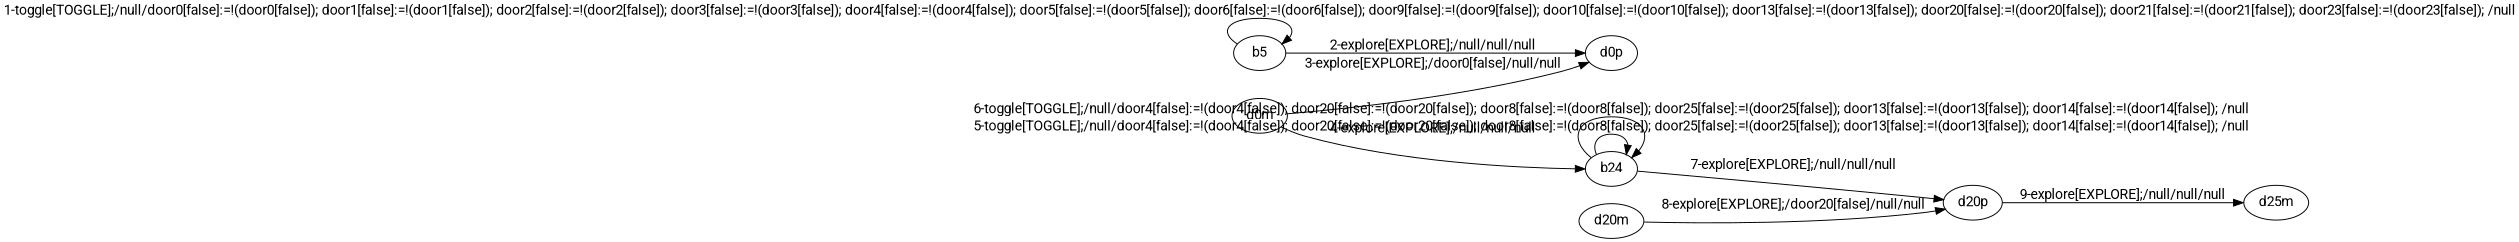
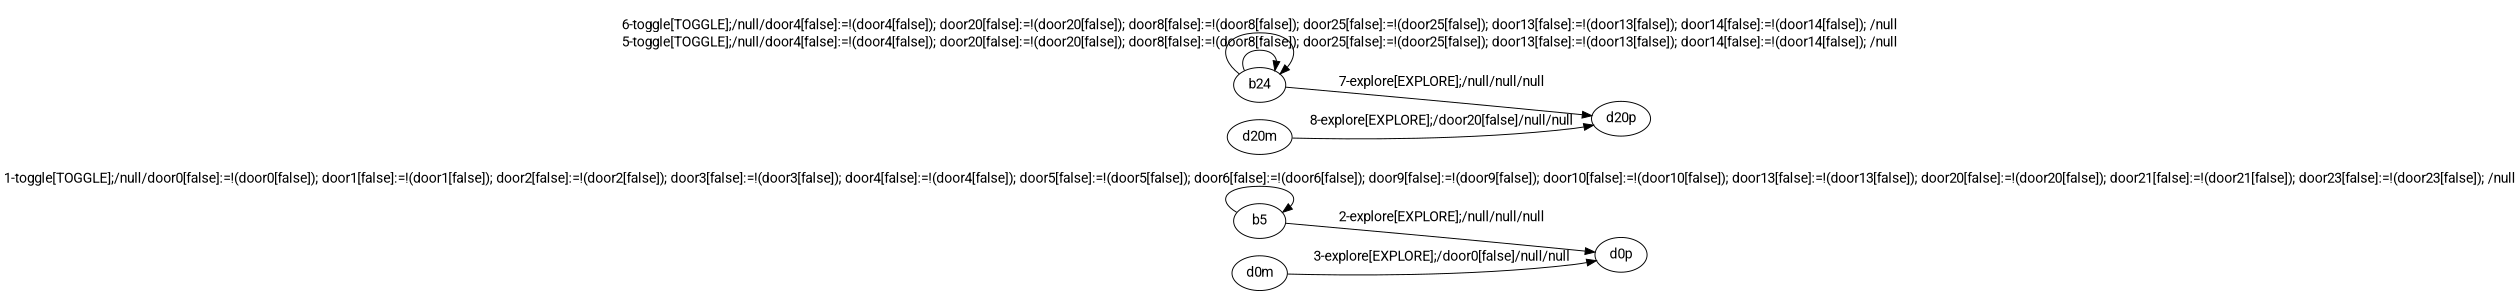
edge "d0m" -> "b24": removed, label "4-explore[EXPLORE];/null/null/null"
node "d25m": removed
